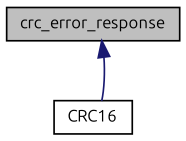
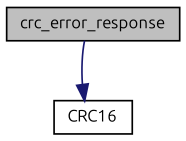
edge "CRC16" -> "crc_error_response": reversed
